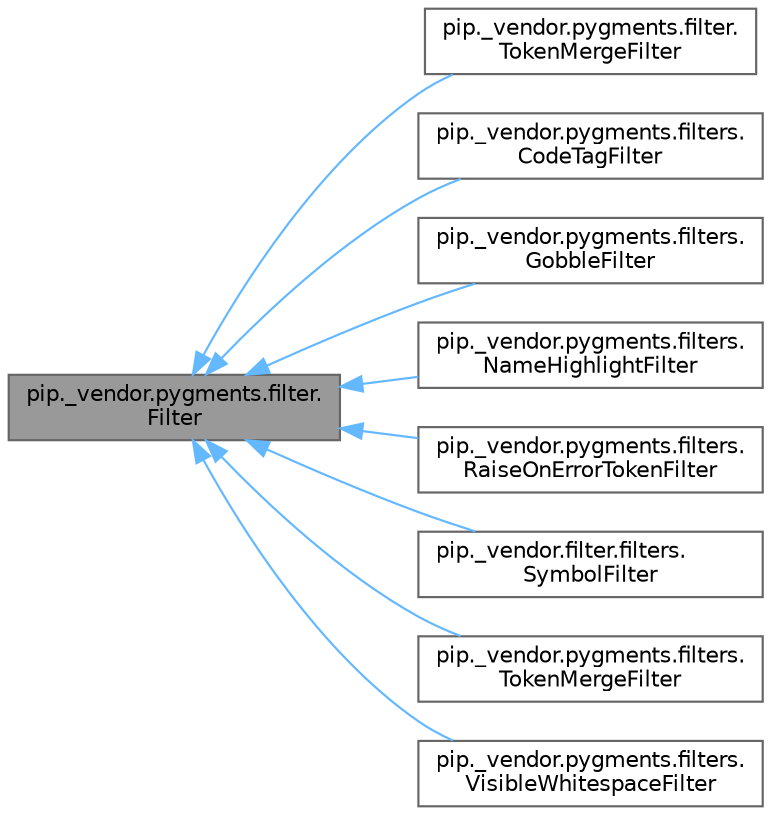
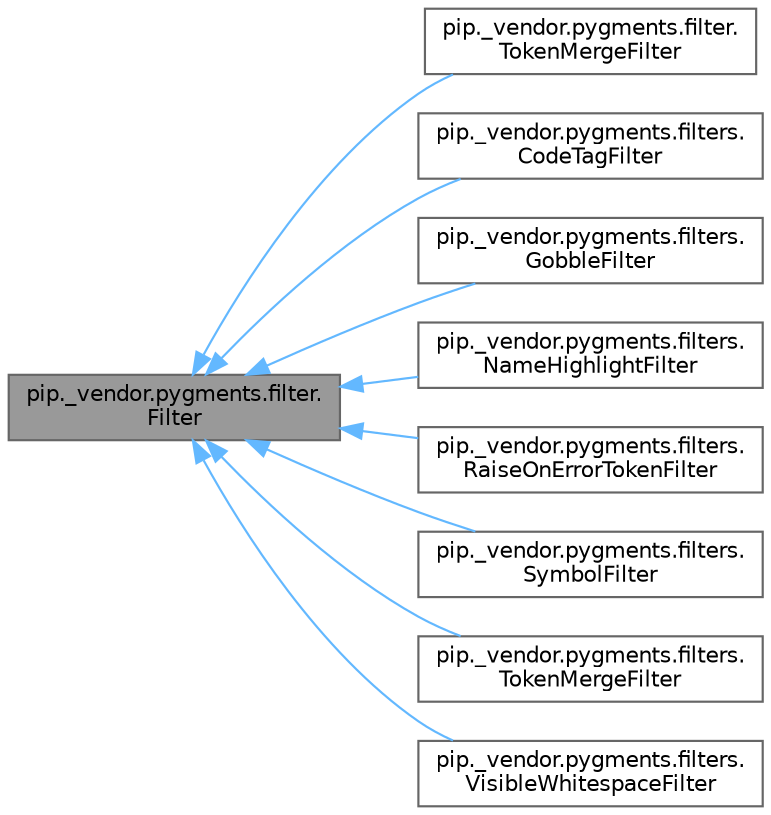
node "pip._vendor.filter.filters. SymbolFilter": label "pip._vendor.filter.filters. SymbolFilter" -> "pip._vendor.pygments.filters. SymbolFilter"
